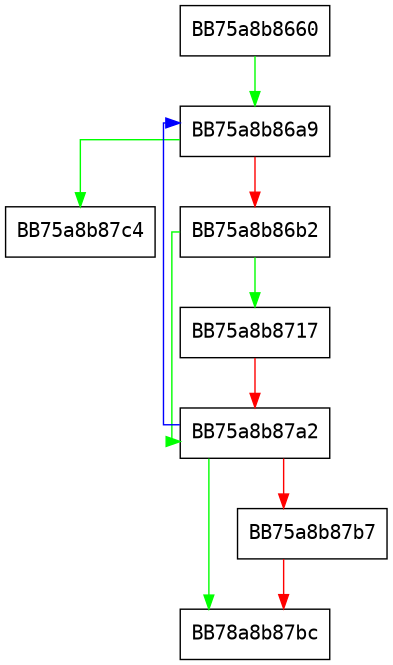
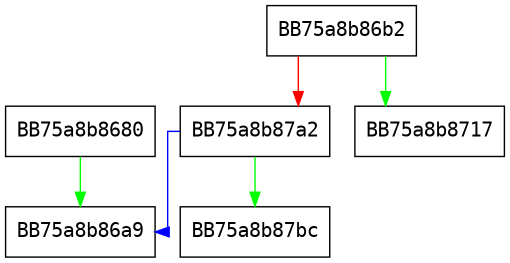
node "BB75a8b8660": label "BB75a8b8660" -> "BB75a8b8680"
edge "BB75a8b86a9" -> "BB75a8b86b2": removed
node "BB75a8b87c4": removed
edge "BB75a8b86b2" -> "BB75a8b87a2": color green -> red
edge "BB75a8b8717" -> "BB75a8b87a2": removed
node "BB75a8b87b7": removed
node "BB78a8b87bc": label "BB78a8b87bc" -> "BB75a8b87bc"
